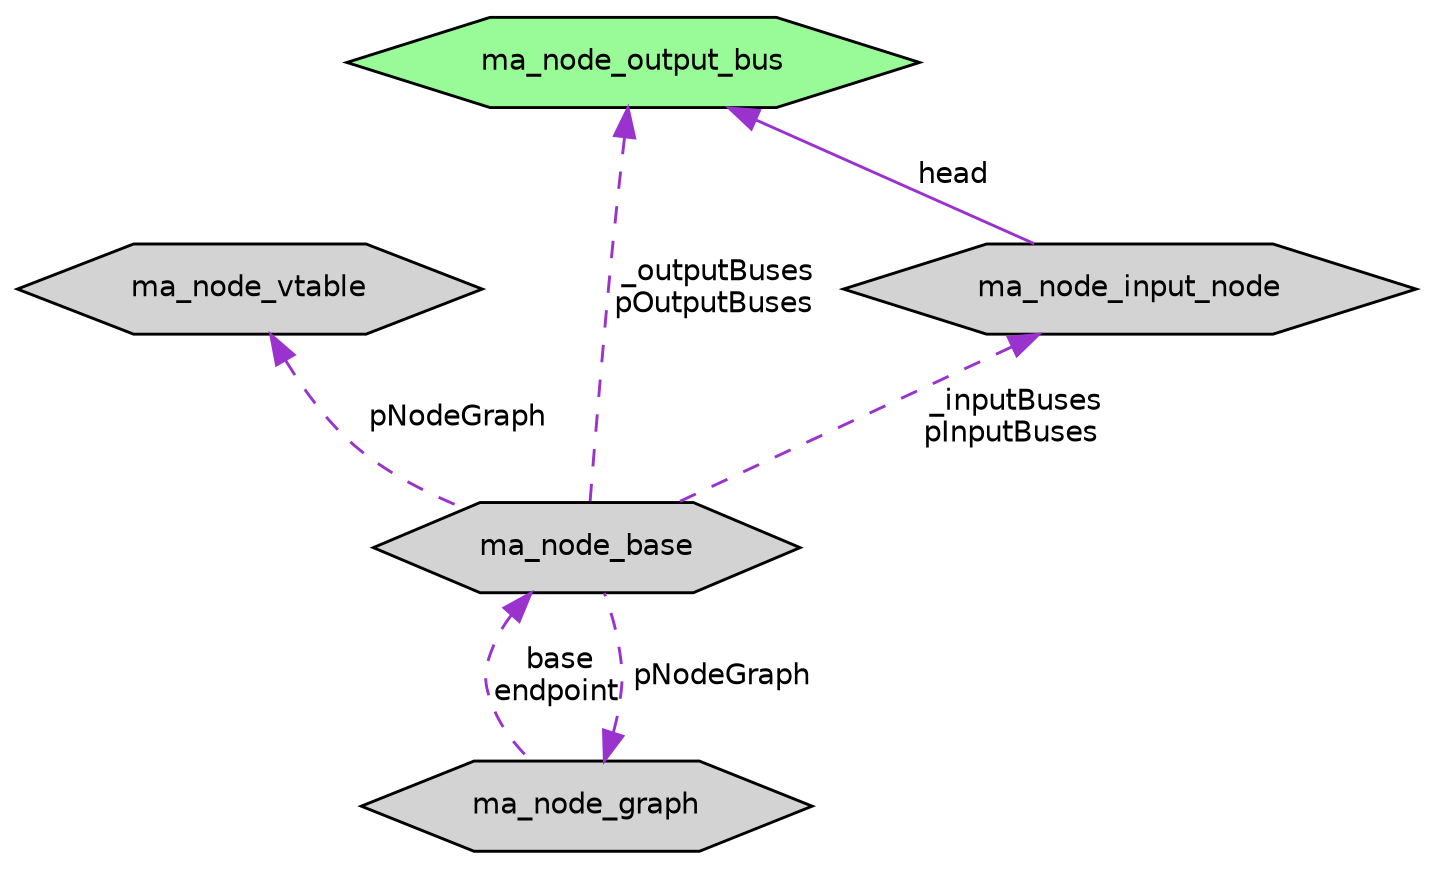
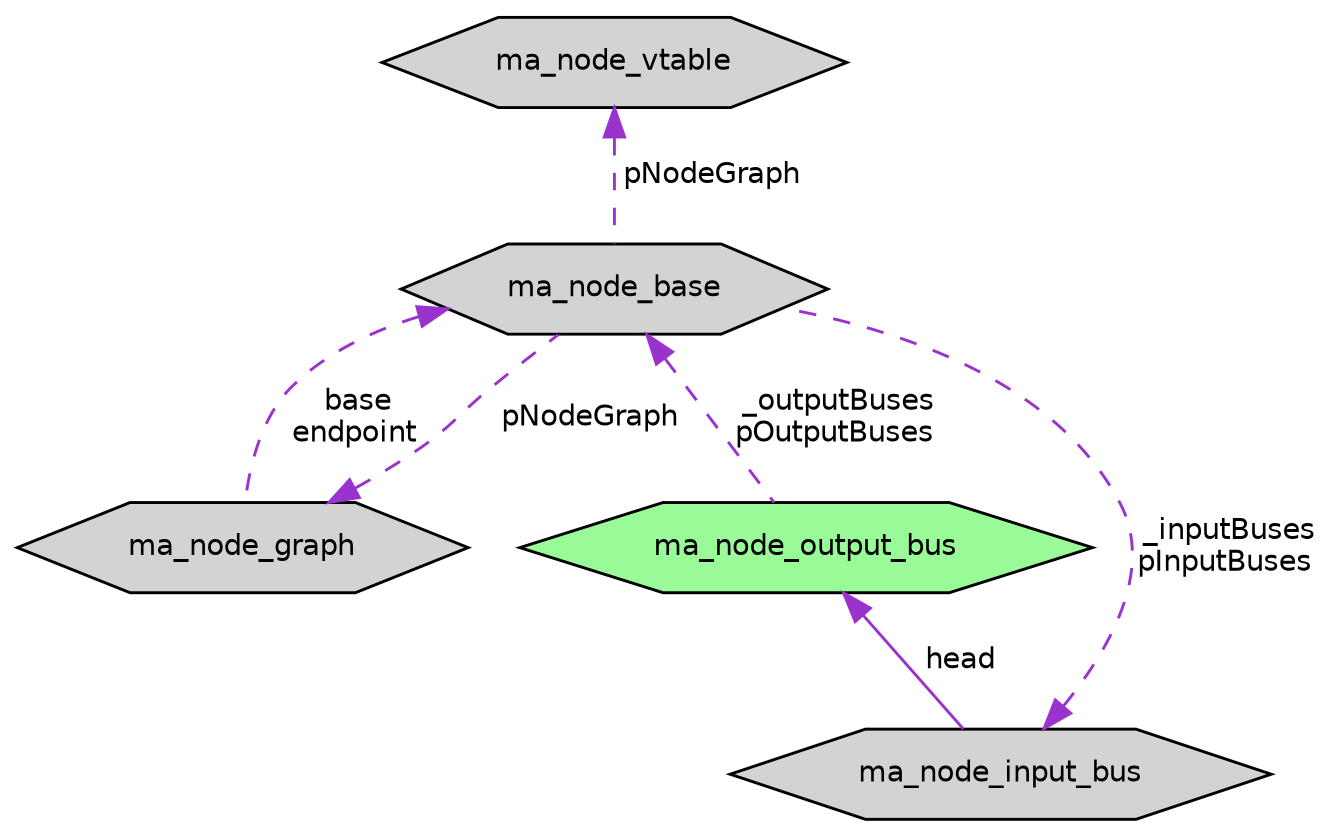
node "ma_node_input_node": label "ma_node_input_node" -> "ma_node_input_bus"
edge "ma_node_base" -> "ma_node_output_bus": reversed
